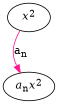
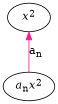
edge "x" -> "a": reversed
